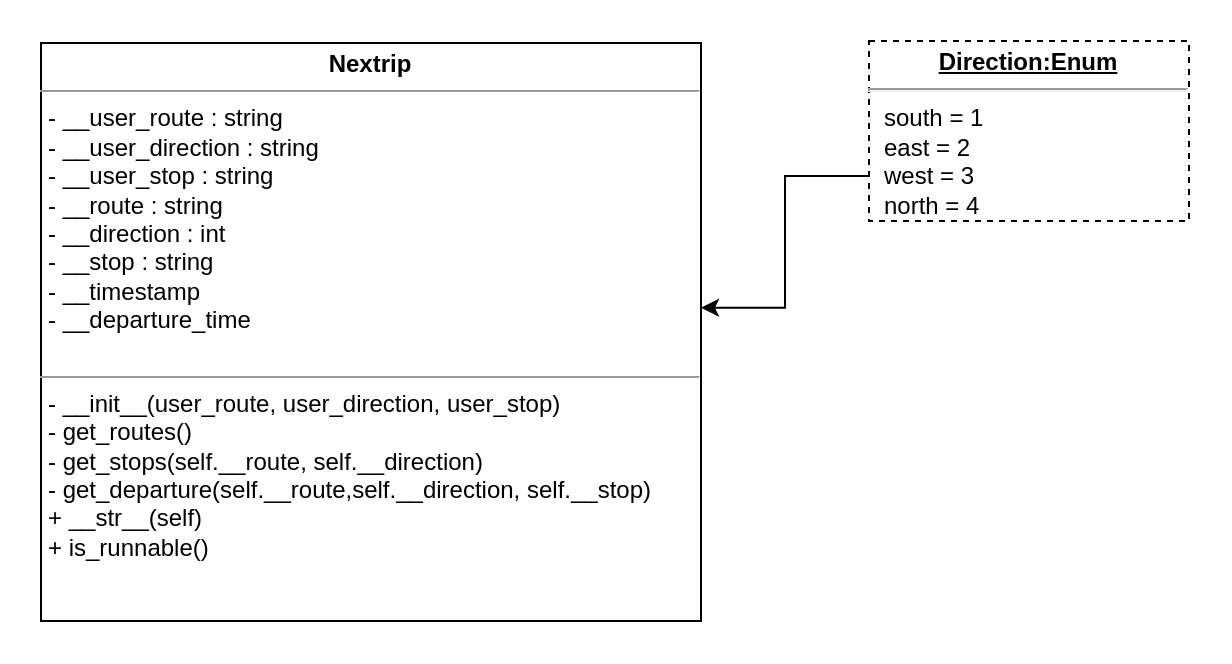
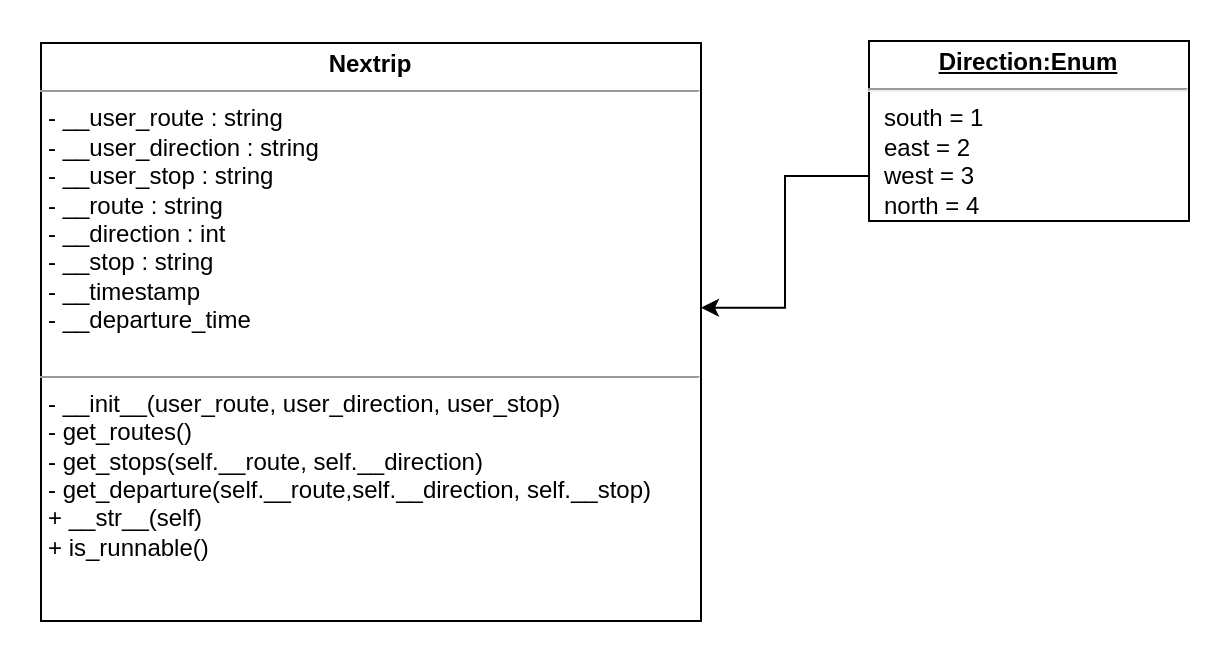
node "Direction:Enum south = 1 east = 2 west = 3 north = 4": style dashed -> solid
